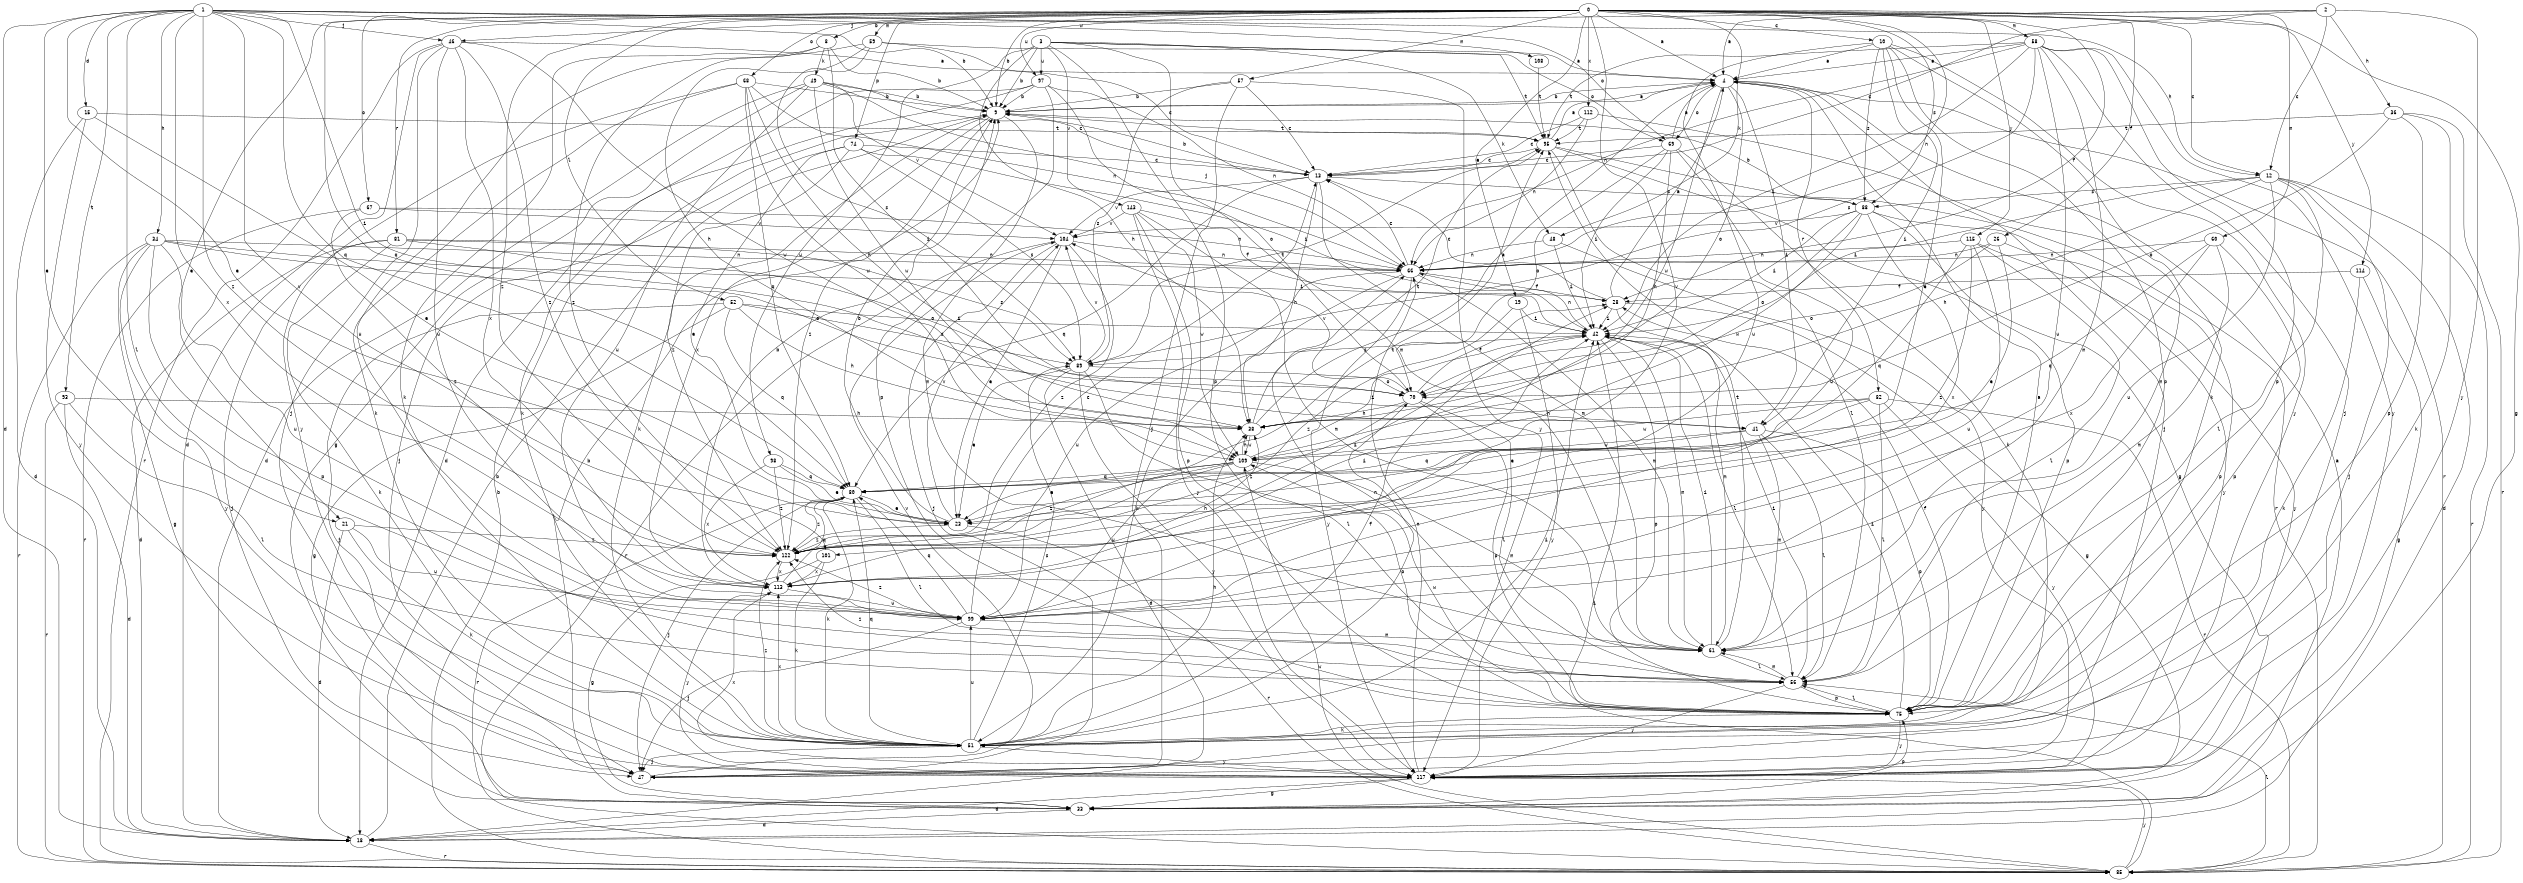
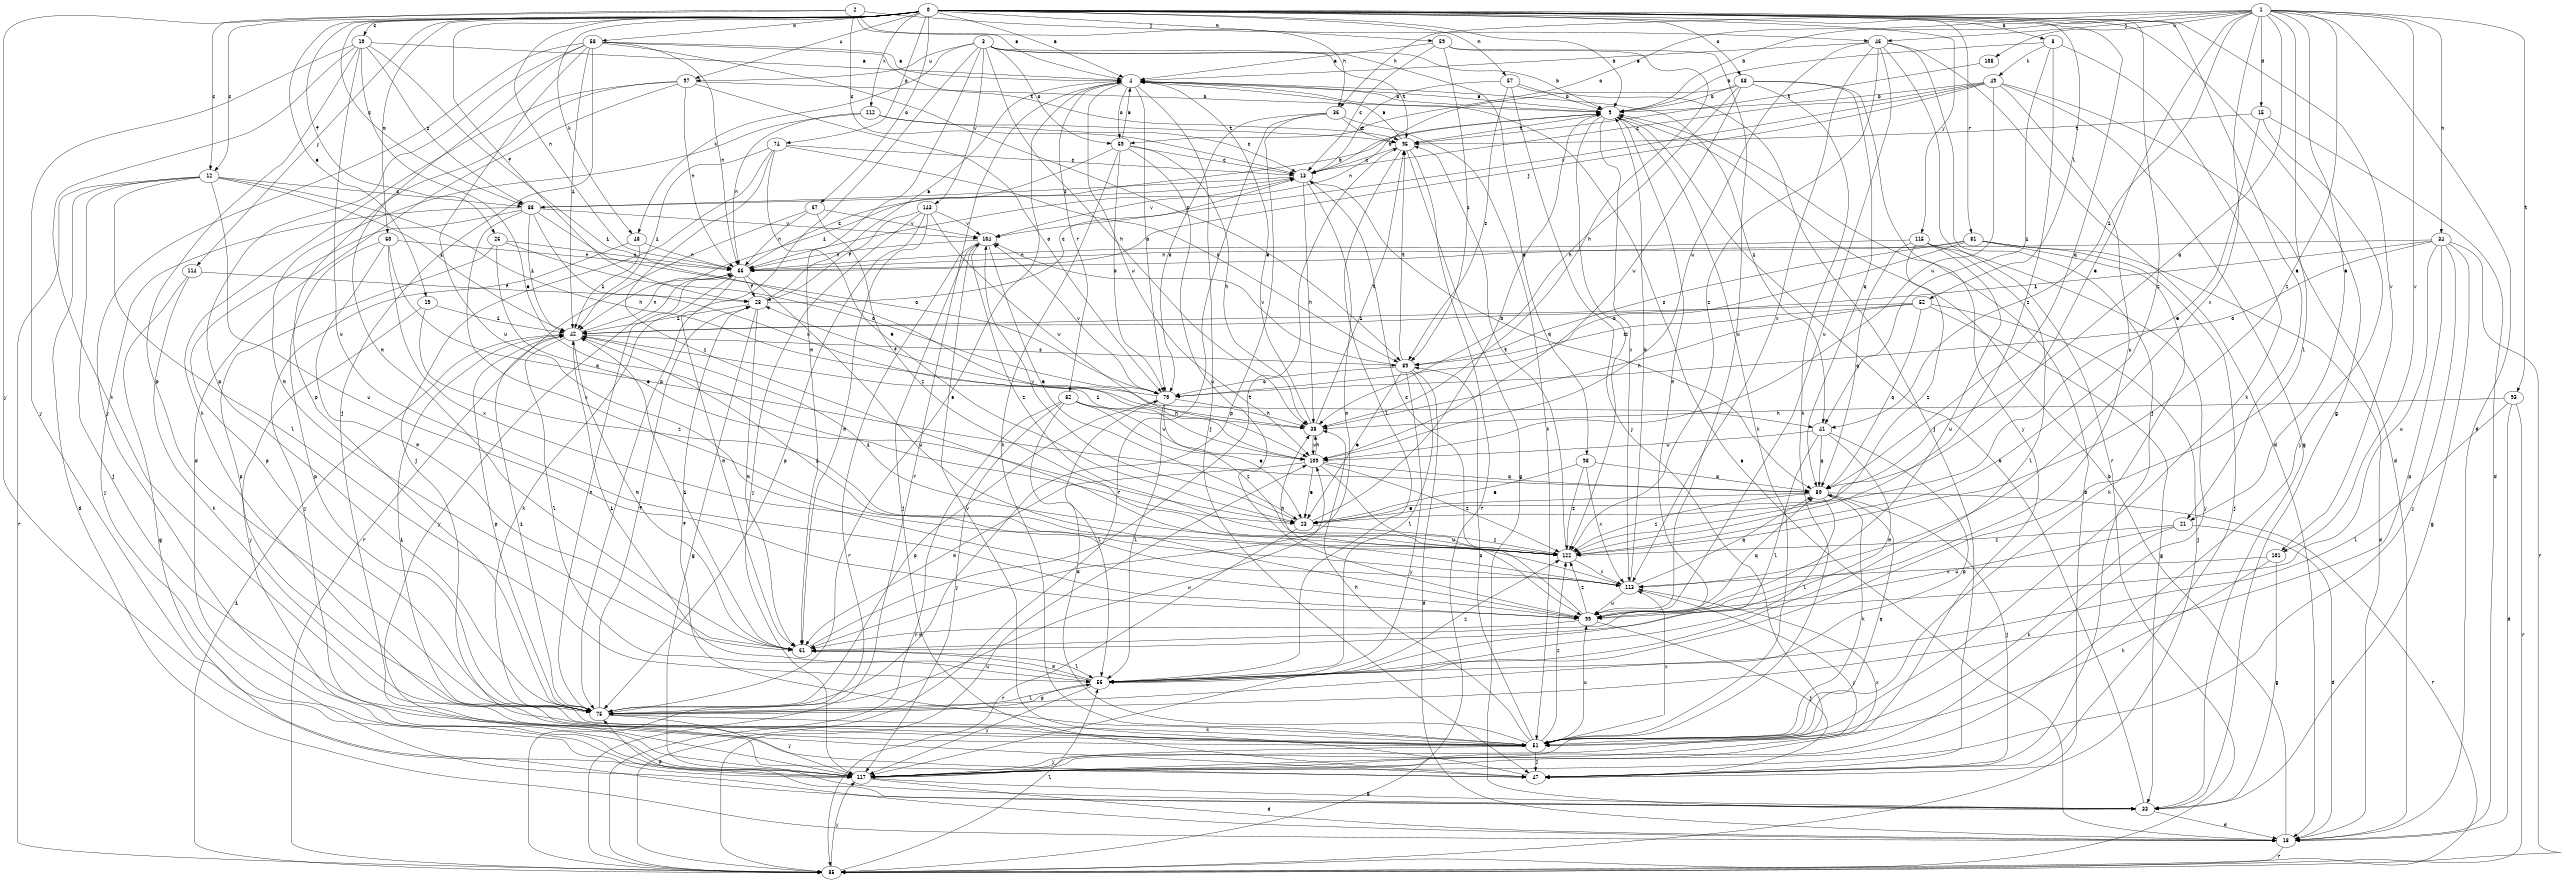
edge "1" -> "12": now "1" -> "36"
edge "117" -> "66": removed, label "n"
